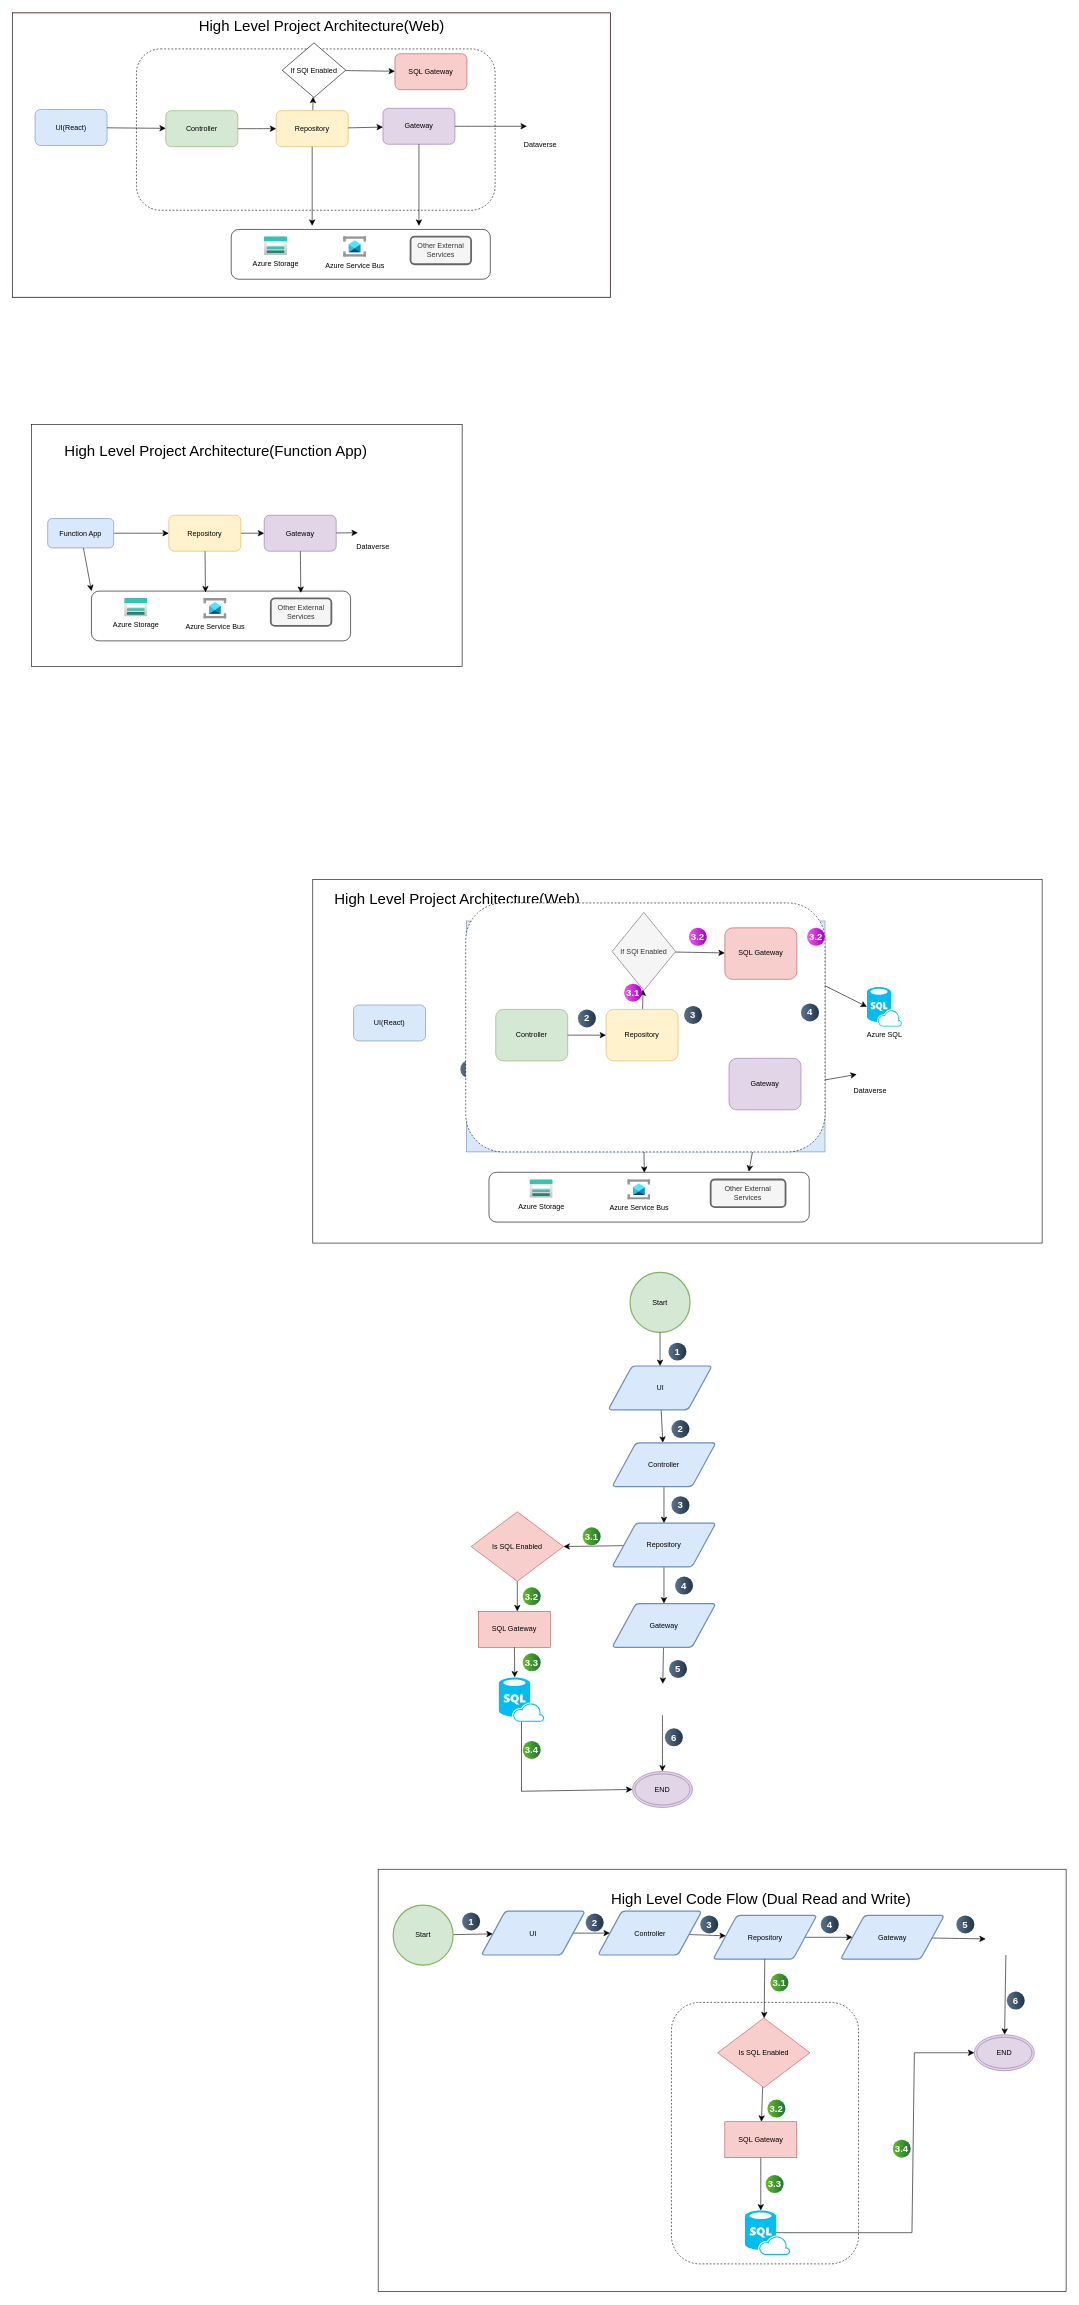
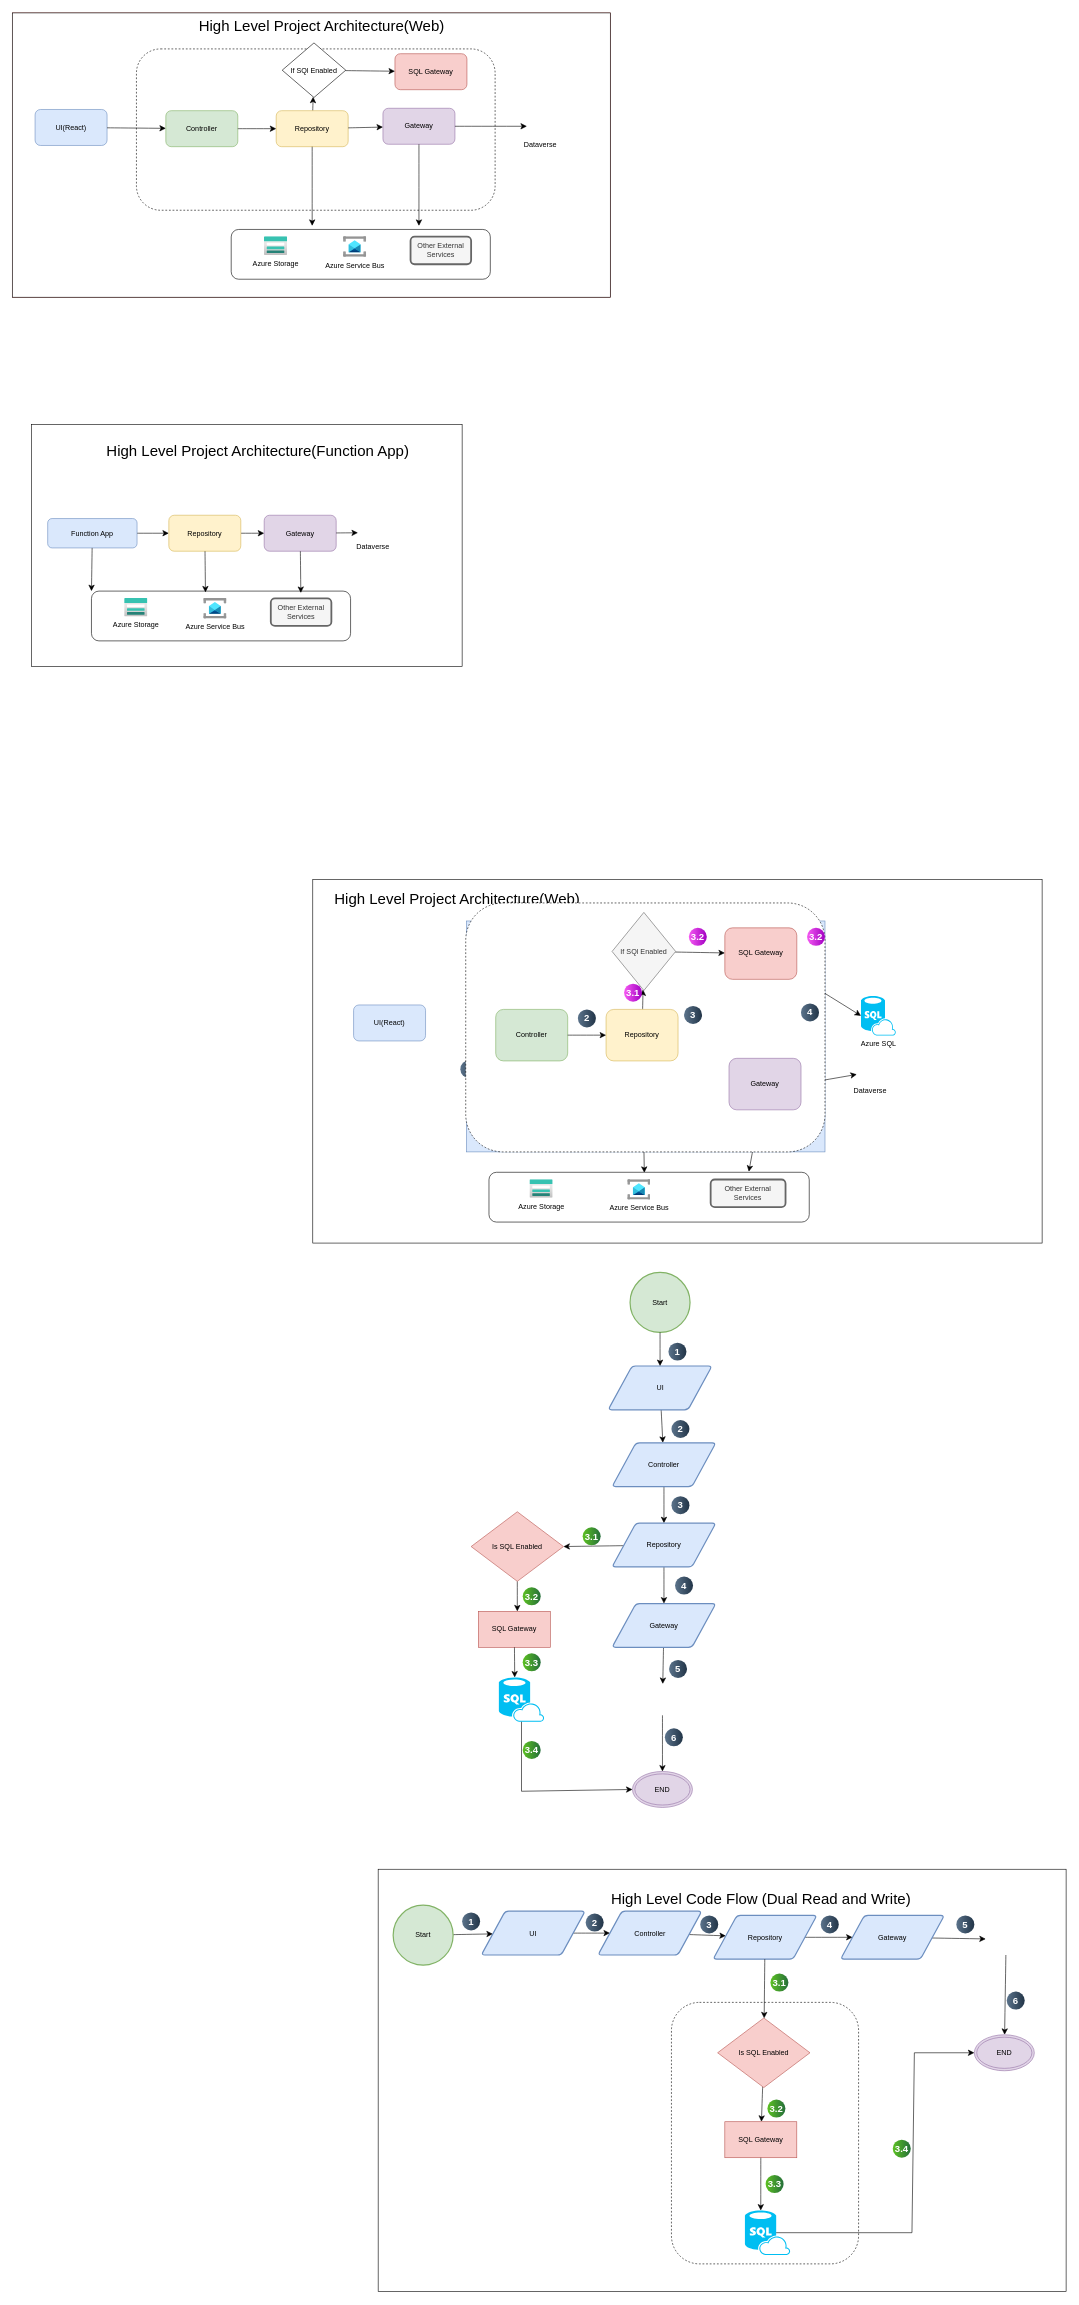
node "High Level Project Architecture(Function App)": moved (216, 450) -> (258, 450)
node "Function App": size 66x29 -> 89x29
node "Azure SQL": moved (885, 1007) -> (879, 1016)
